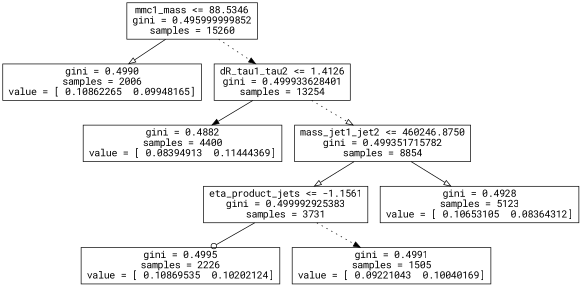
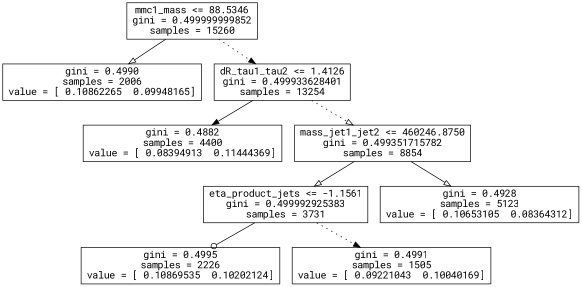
node "mmc1_mass <= 88.5346 gini = 0.495999999852 samples = 15260": label "mmc1_mass <= 88.5346 gini = 0.495999999852 samples = 15260" -> "mmc1_mass <= 88.5346 gini = 0.499999999852 samples = 15260"
